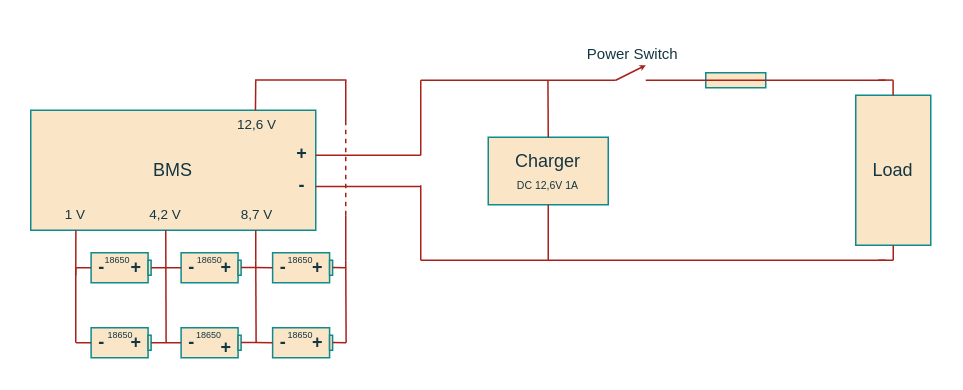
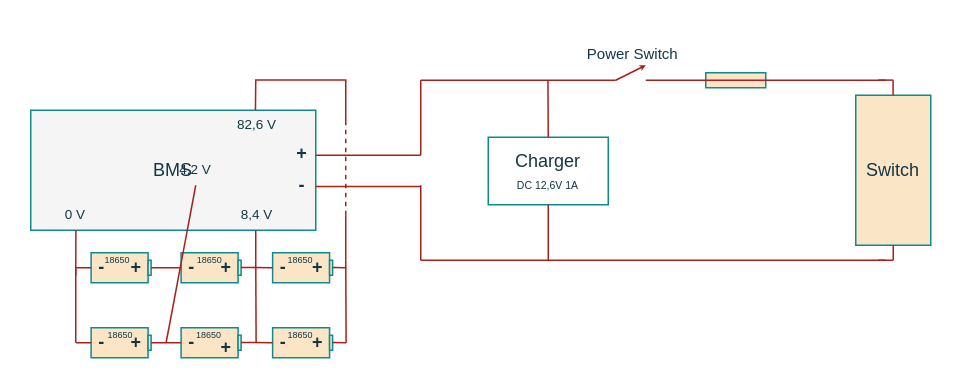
node "12,6 V": label "12,6 V" -> "82,6 V"
node "BMS": fillcolor #fae5c7 -> #f5f5f5
node "Load": label "Load" -> "Switch"
node "ChargerDC 12,6V 1A": fillcolor #fae5c7 -> #ffffff
node "1 V": label "1 V" -> "0 V"
node "4,2 V": moved (166, 215) -> (196, 170)
node "8,7 V": label "8,7 V" -> "8,4 V"
